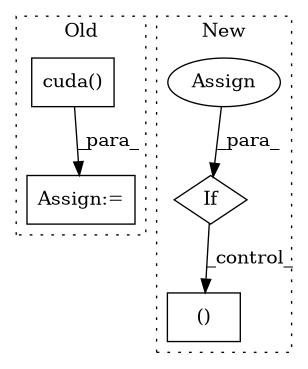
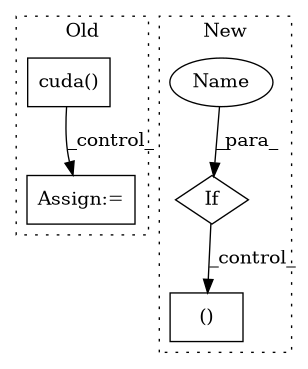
node "Assign": label "Assign" -> "Name"
edge "cuda()" -> "Assign:=": label "_para_" -> "_control_"
